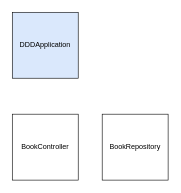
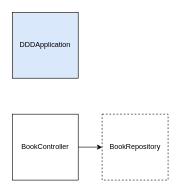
edge "BookController" -> "BookRepository": added
node "BookRepository": style solid -> dashed
